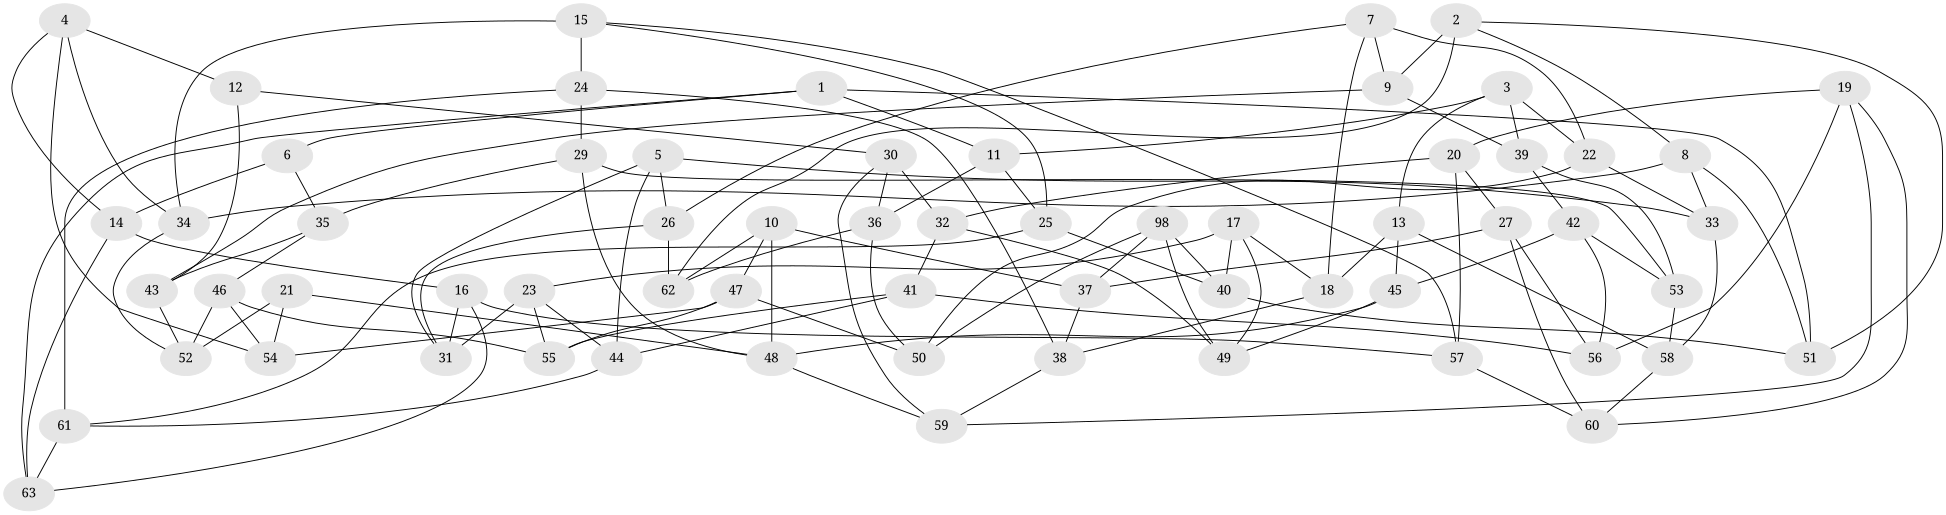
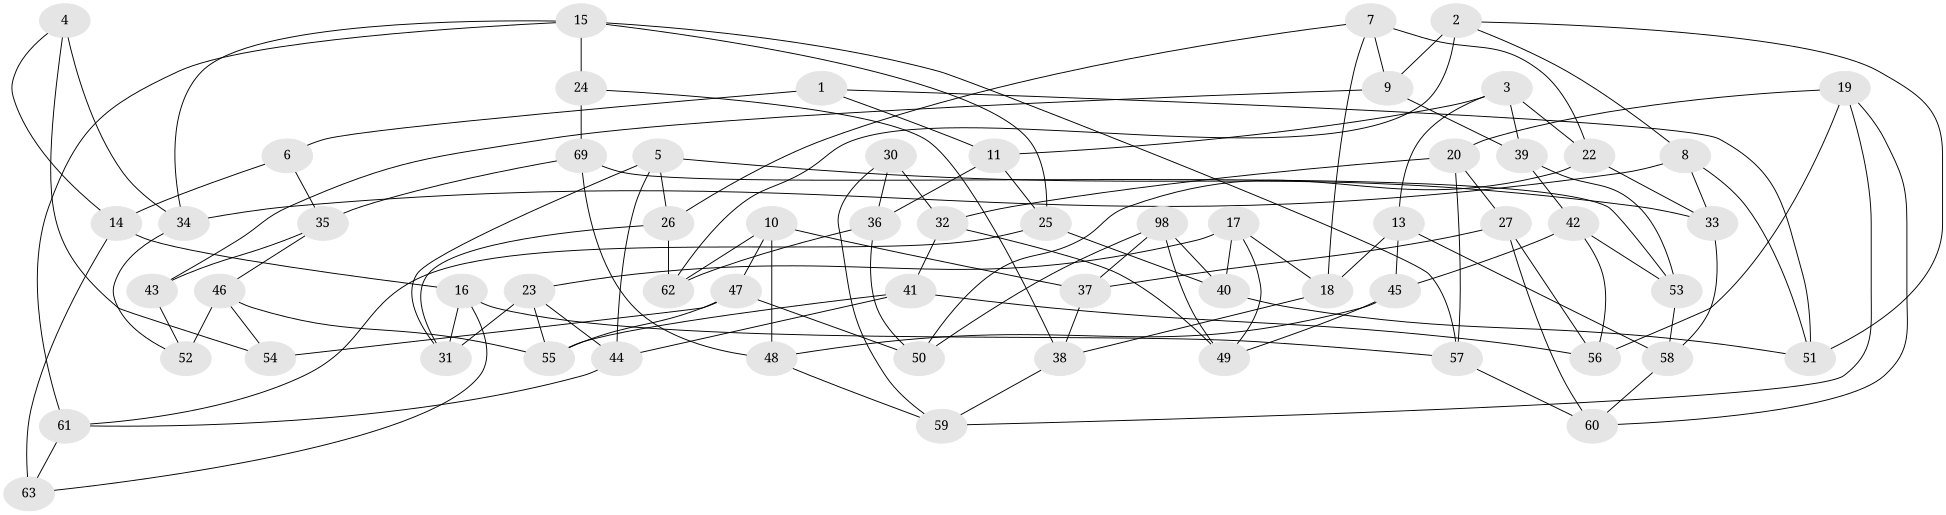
node "12": removed
edge "24" -- "61": now "15" -- "61"
edge "1" -- "63": removed
node "29": label "29" -> "69"
node "21": removed
